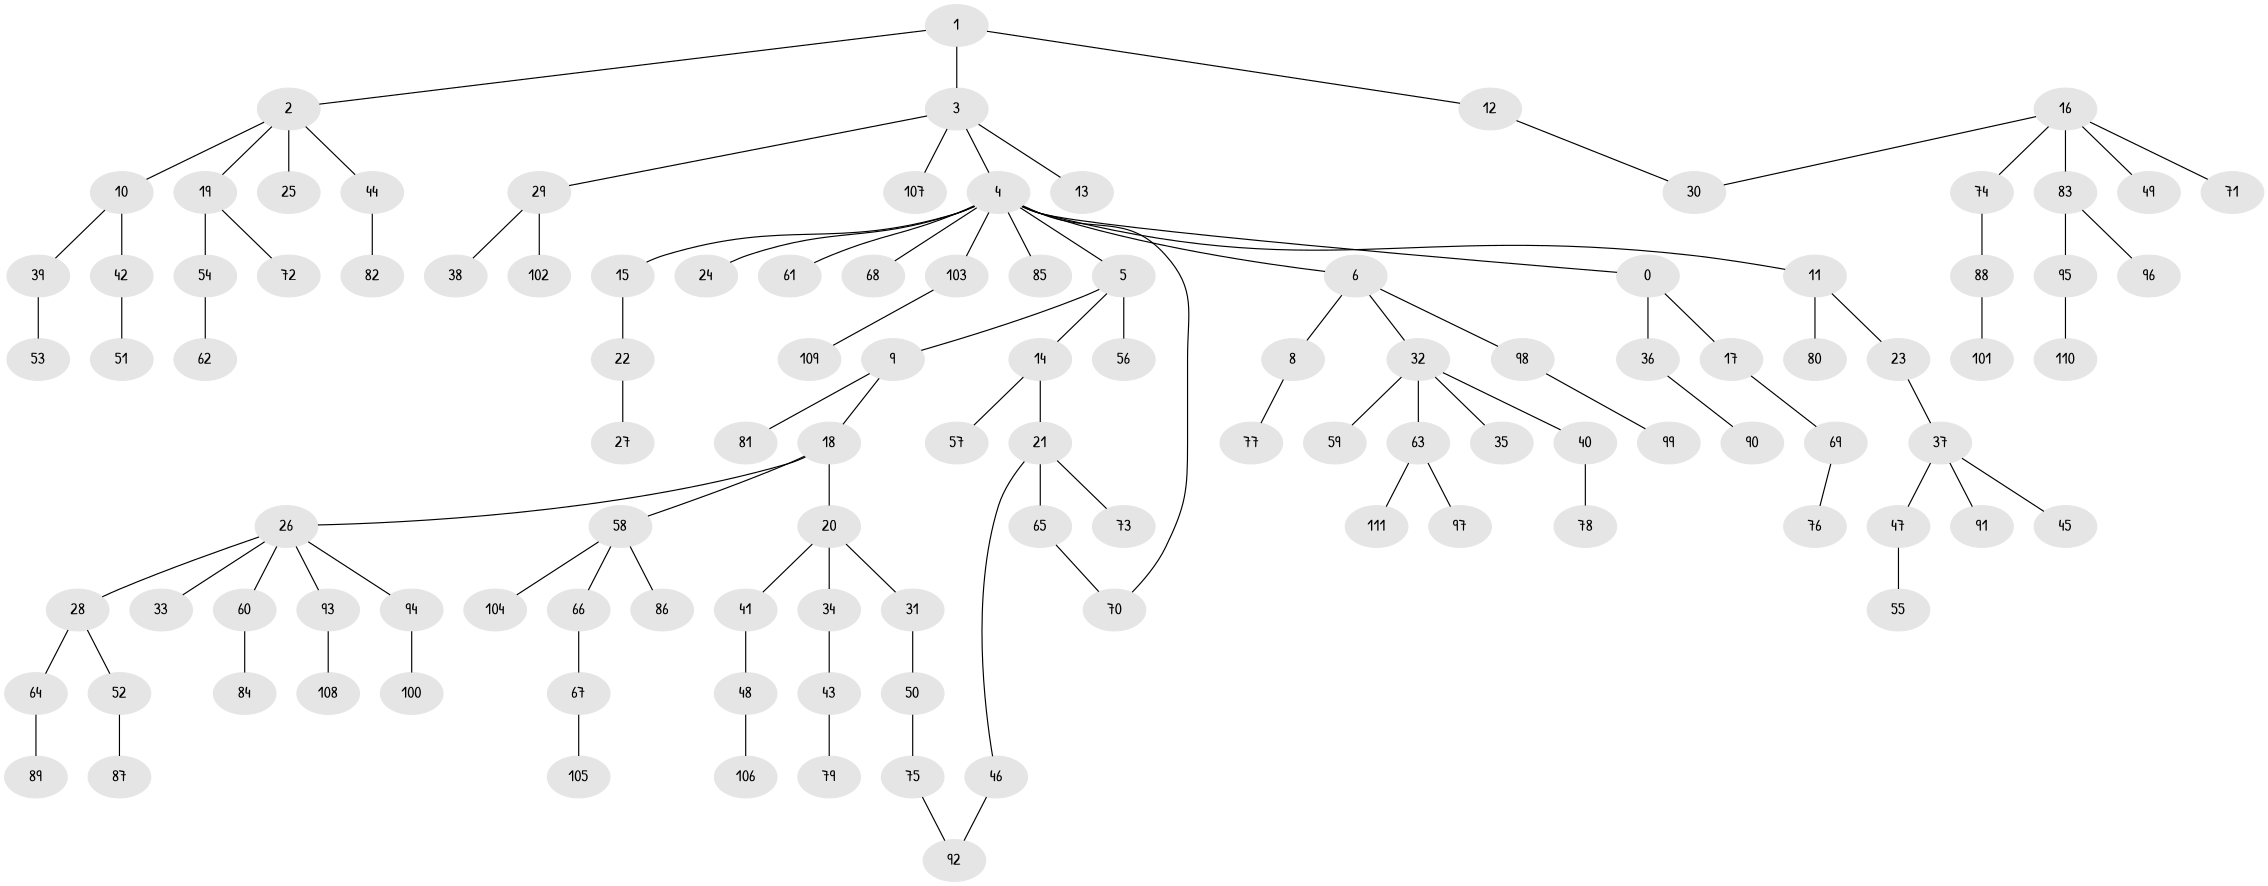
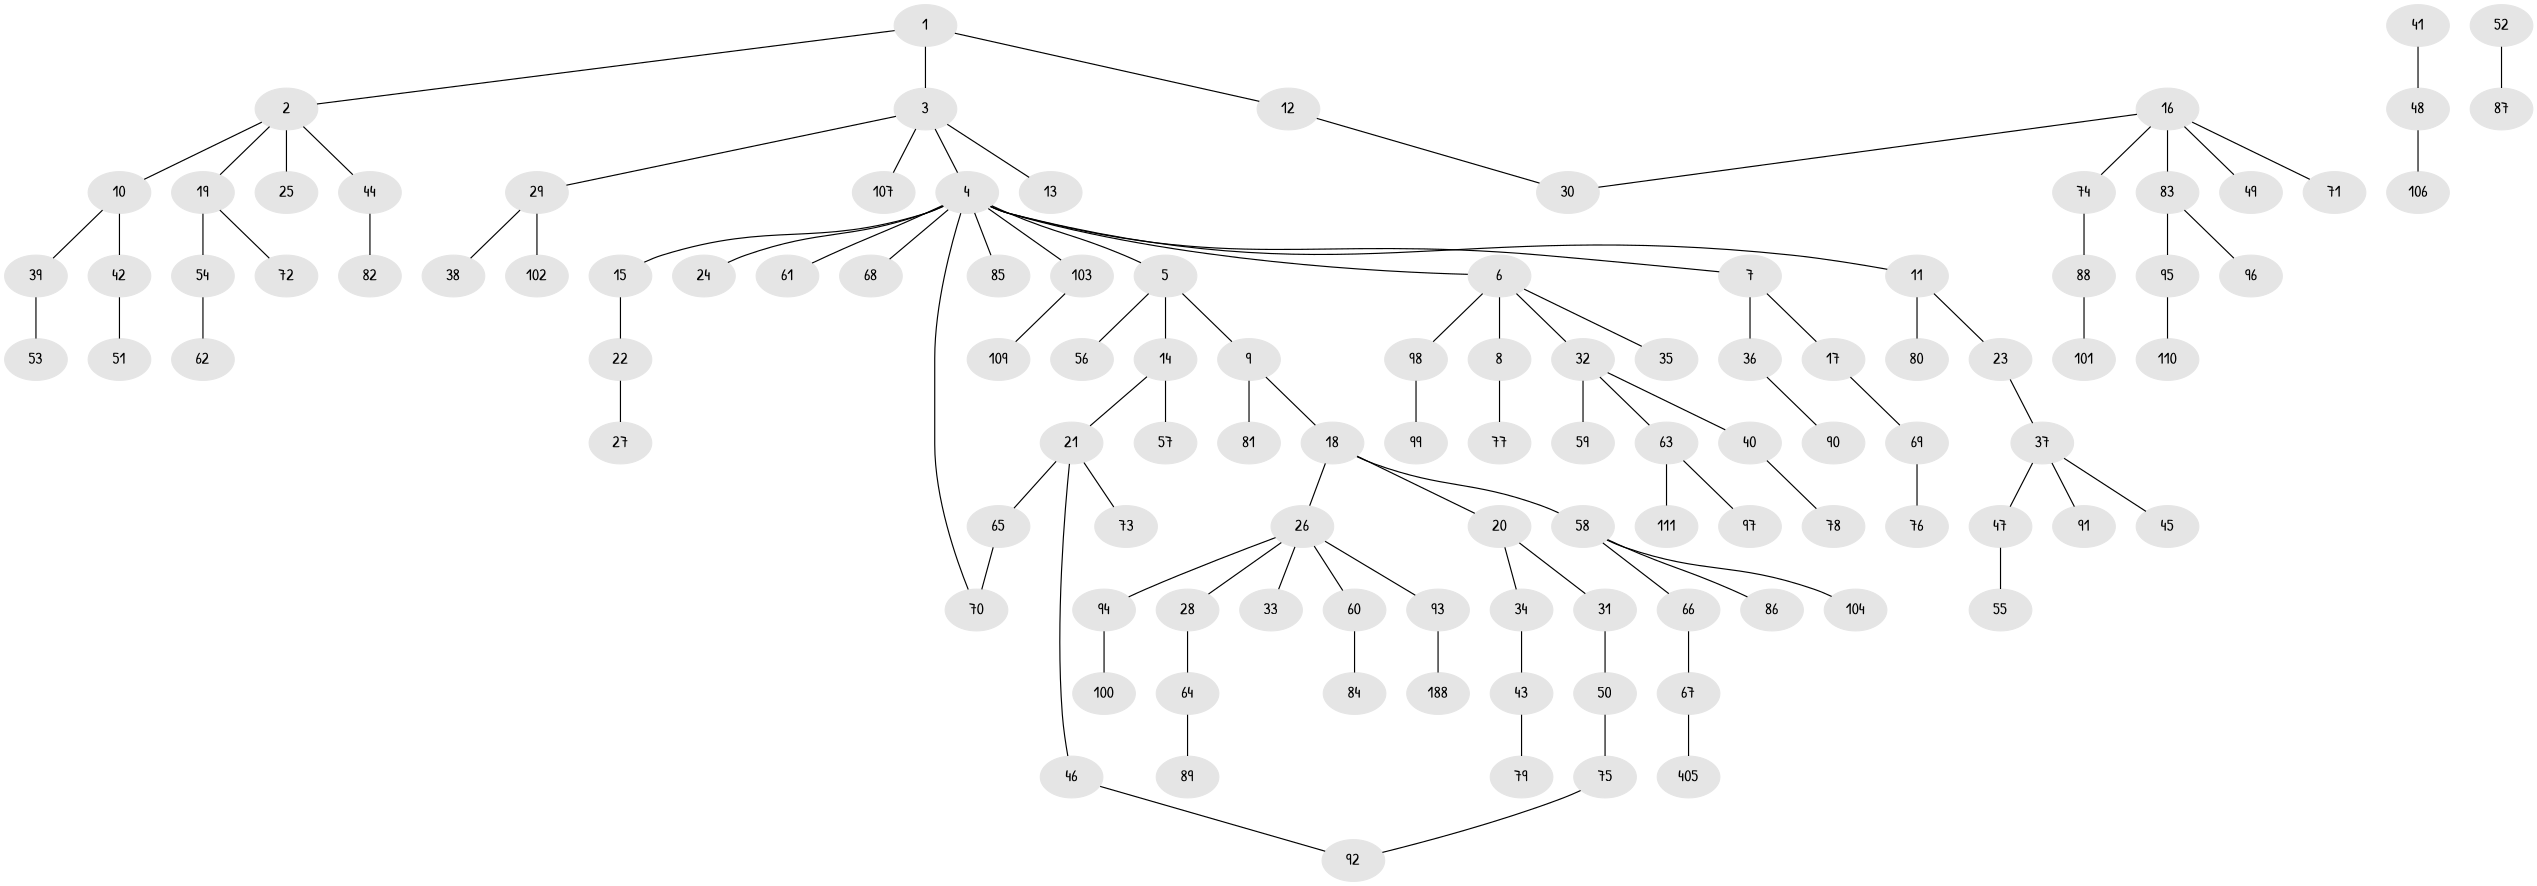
node "0": label "0" -> "7"
edge "32" -- "35": now "6" -- "35"
edge "20" -- "41": removed
edge "28" -- "52": removed
node "108": label "108" -> "188"
node "105": label "105" -> "405"
